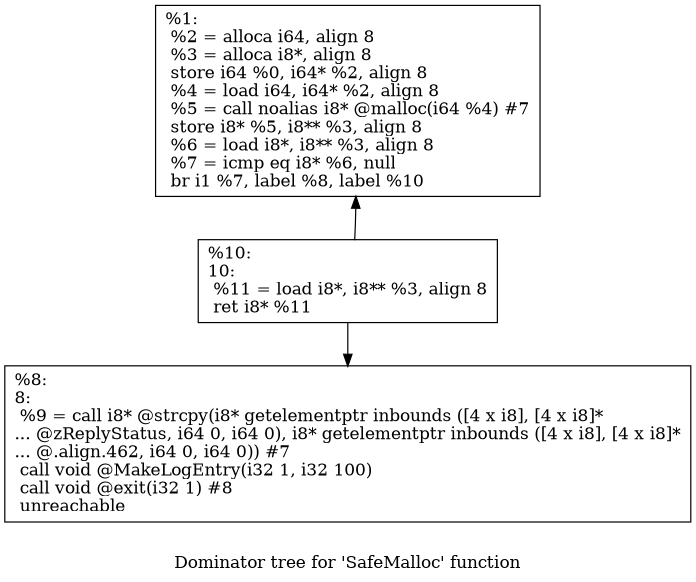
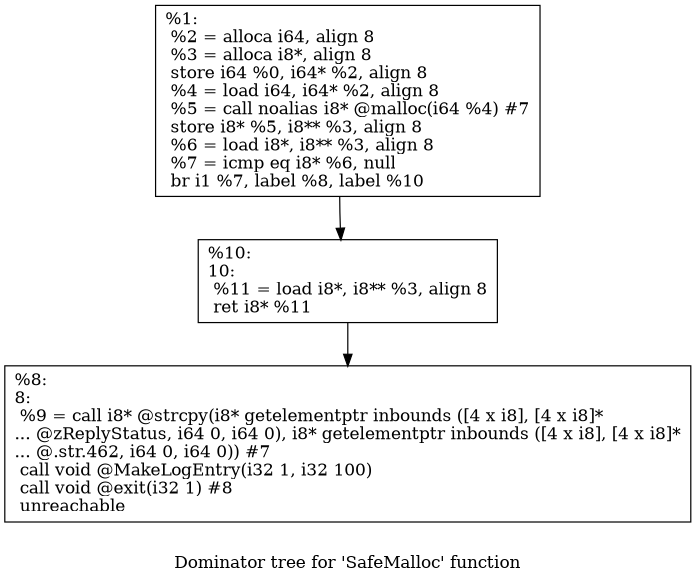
edge "%10:" -> "%1:": reversed
node "%8:": text "... @.align.462, i64 0, i64 0)) #7" -> "... @.str.462, i64 0, i64 0)) #7"
